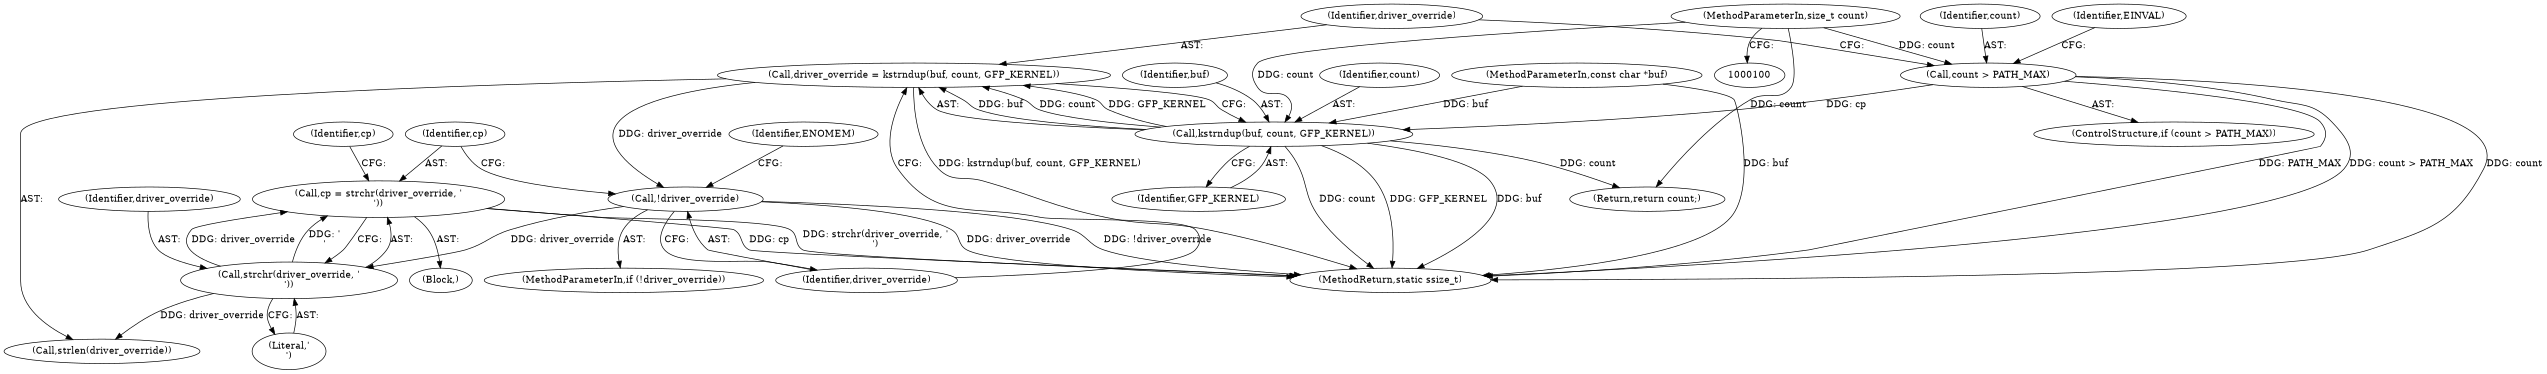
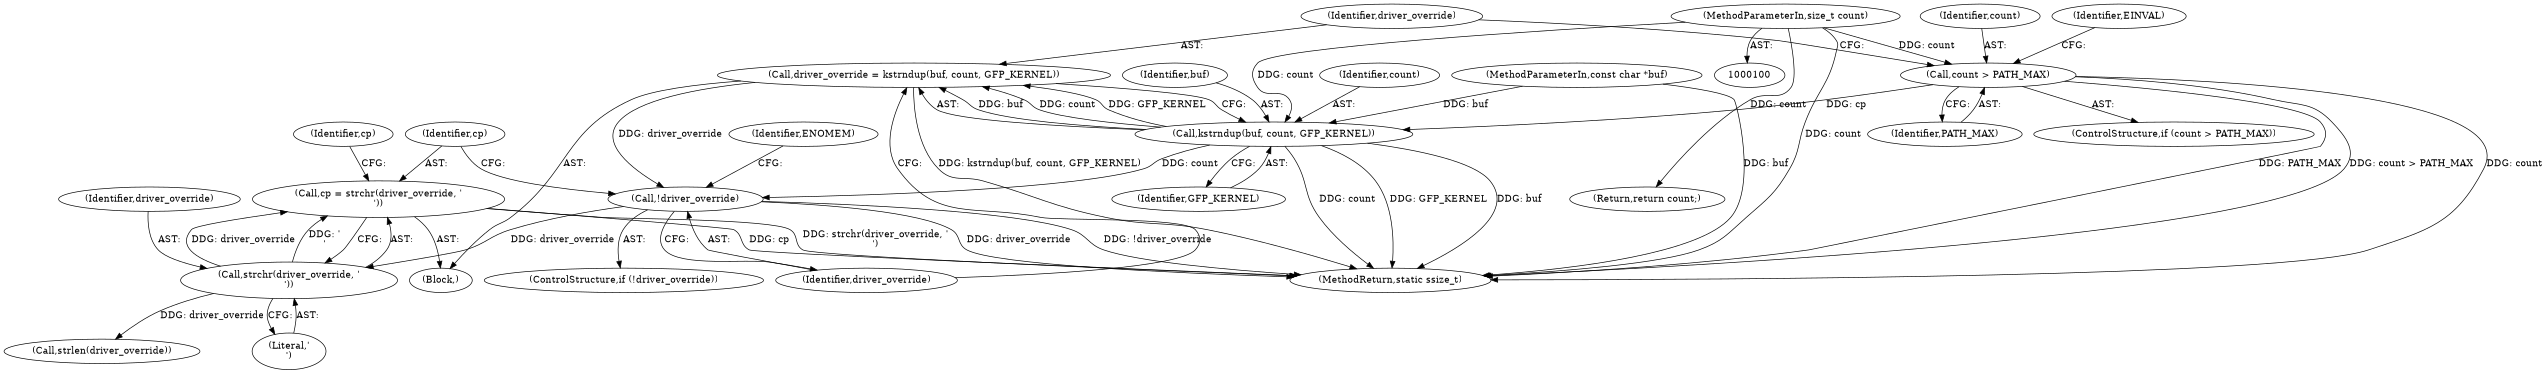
edge "(MethodParameterIn,size_t count)" -> "1000100": label "CFG: " -> "AST: "
edge "(Call,driver_override = kstrndup(buf, count, GFP_KERNEL))" -> "(Call,strlen(driver_override))": now "(Call,driver_override = kstrndup(buf, count, GFP_KERNEL))" -> "(Block,)"
node "(Identifier,PATH_MAX)": added
edge "(Call,kstrndup(buf, count, GFP_KERNEL))" -> "(Return,return count;)": now "(Call,kstrndup(buf, count, GFP_KERNEL))" -> "(Call,!driver_override)"
edge "(MethodParameterIn,size_t count)" -> "(MethodReturn,static ssize_t)": added, label "DDG: count"
node "(MethodParameterIn,if (!driver_override))": label "(MethodParameterIn,if (!driver_override))" -> "(ControlStructure,if (!driver_override))"
